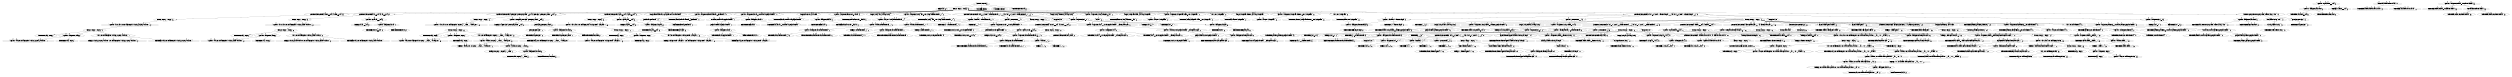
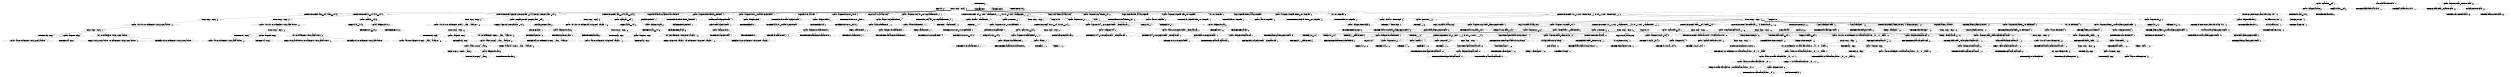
node "(IDENTIFIER,fullPath,fullPath.substring(dir.length()))": added
